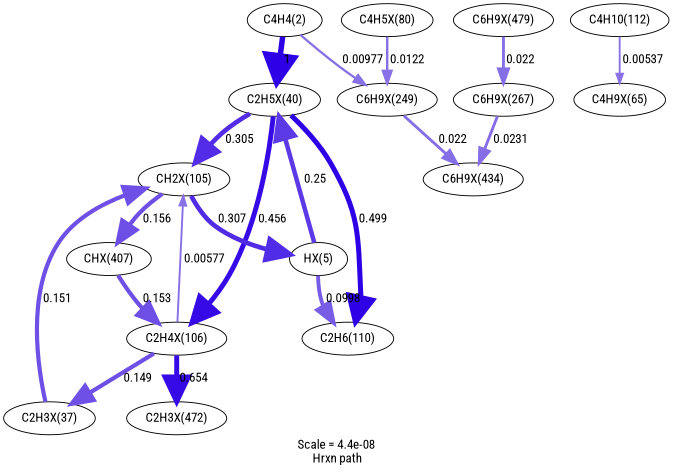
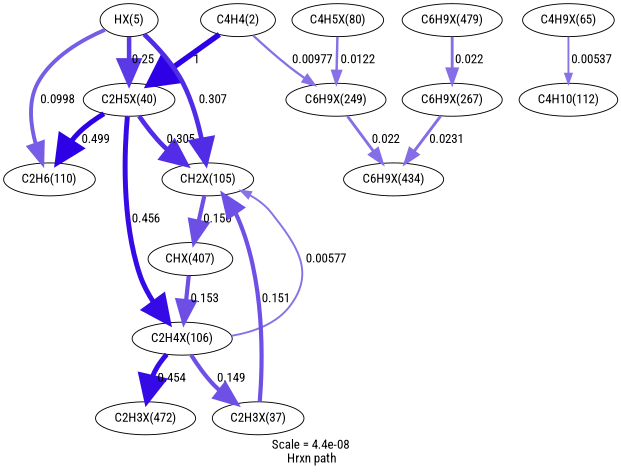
edge "C4H10(112)" -> "C4H9X(65)": reversed
edge "CH2X(105)" -> "HX(5)": reversed
edge "C2H4X(106)" -> "C2H3X(472)": label " 0.654" -> " 0.454"
